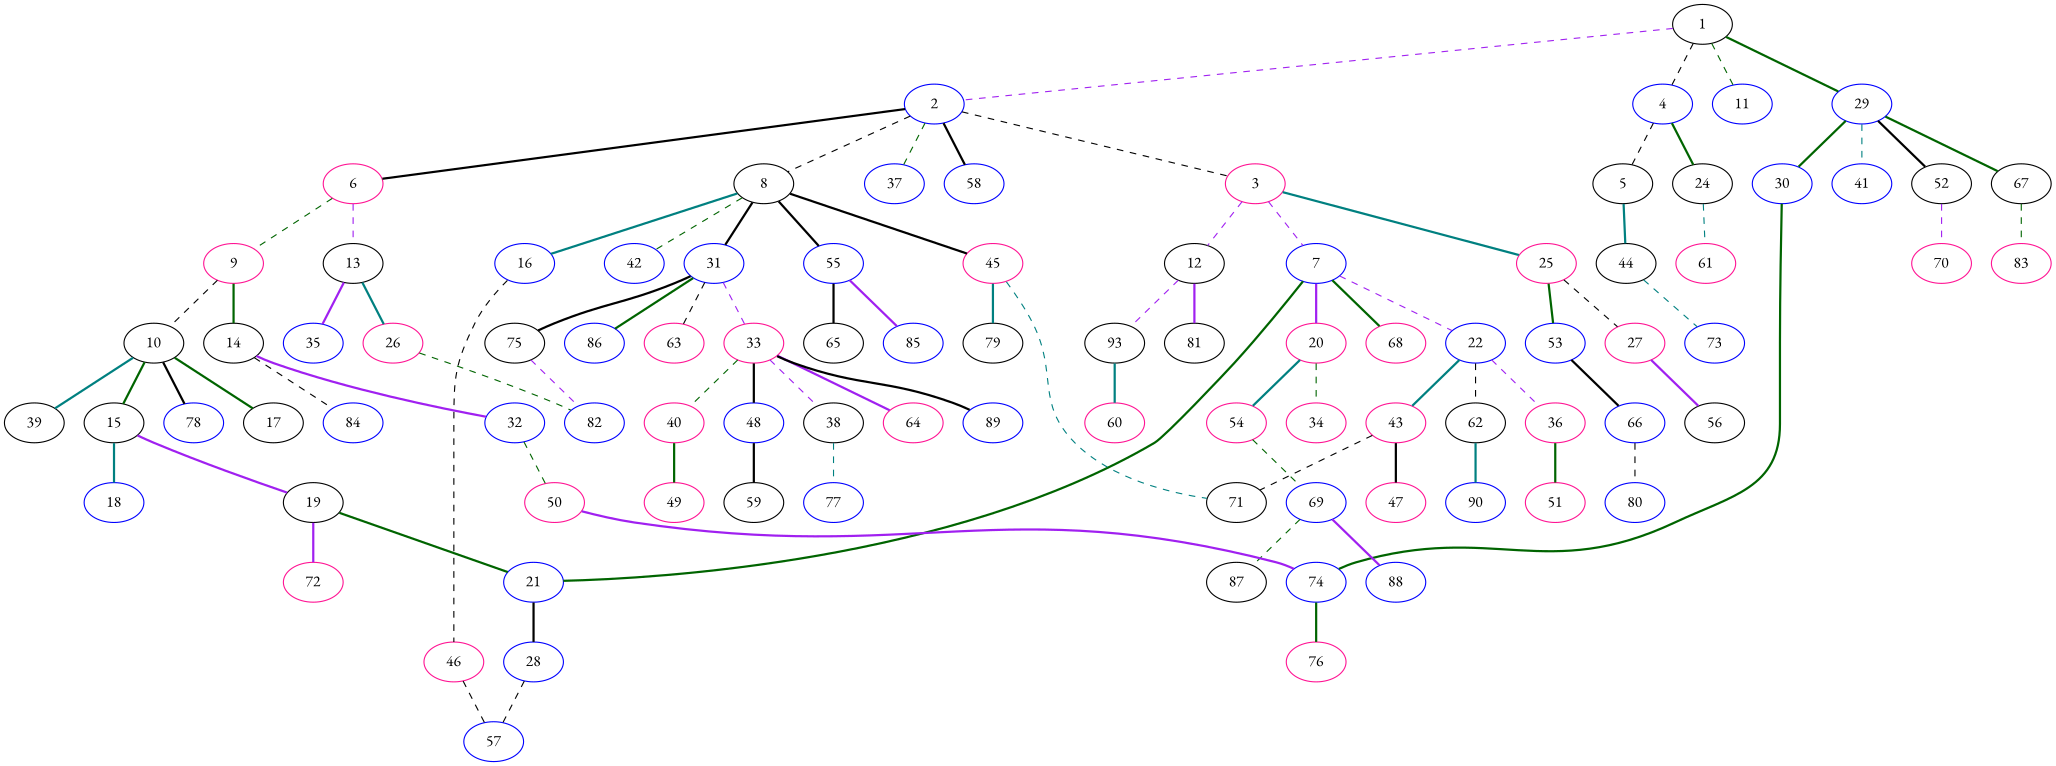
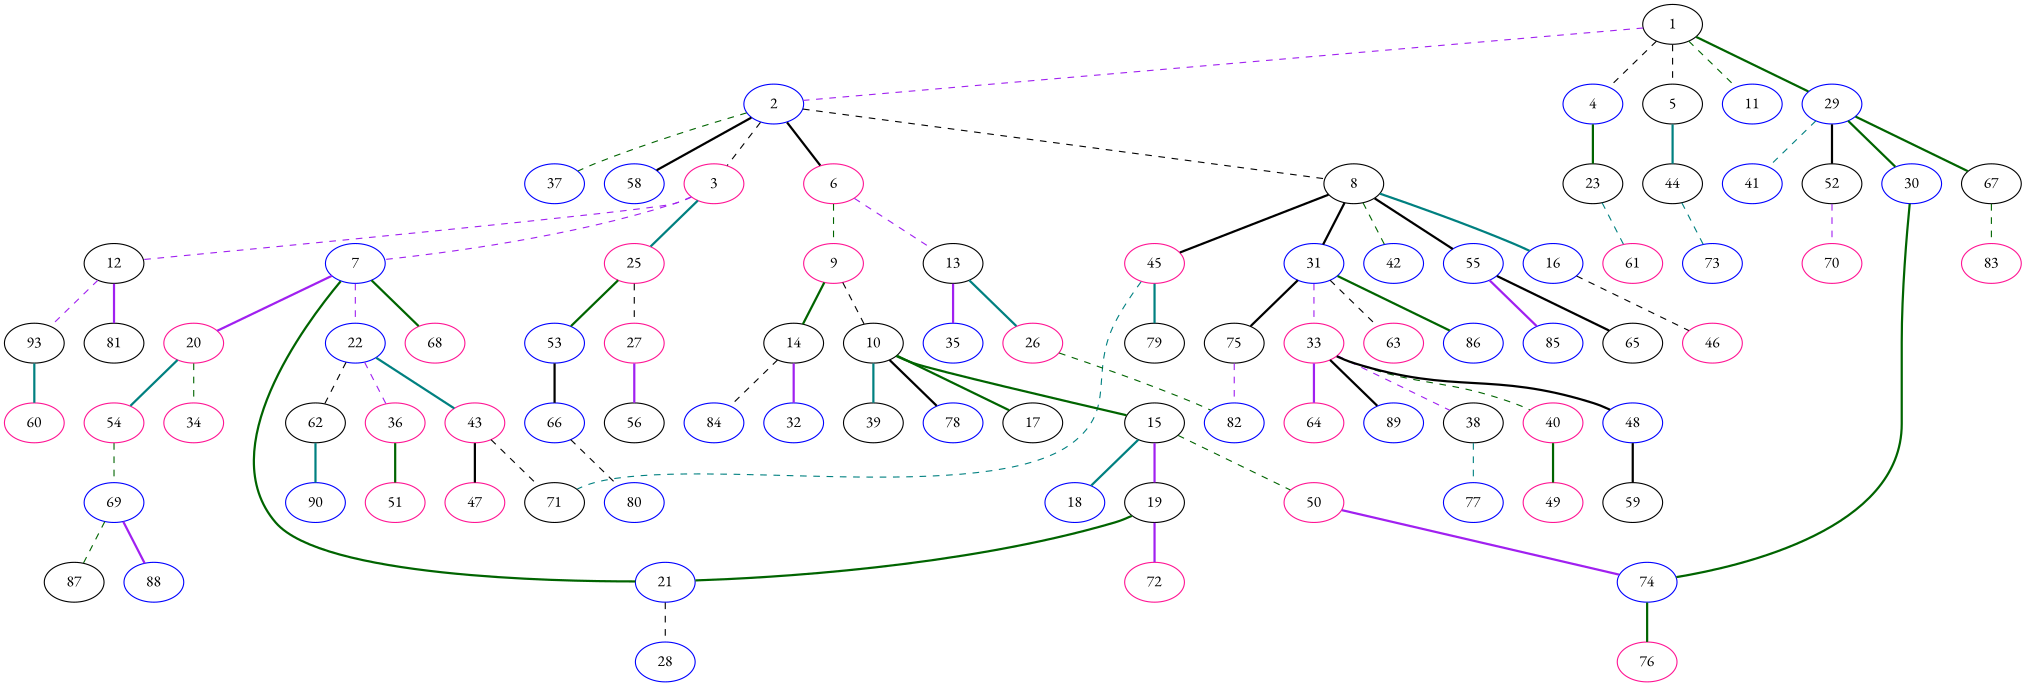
edge "4" -- "5": now "1" -- "5"
node "24": label "24" -> "23"
edge "32" -- "50": now "15" -- "50"
edge "21" -- "28": style bold -> dashed
node "57": removed
